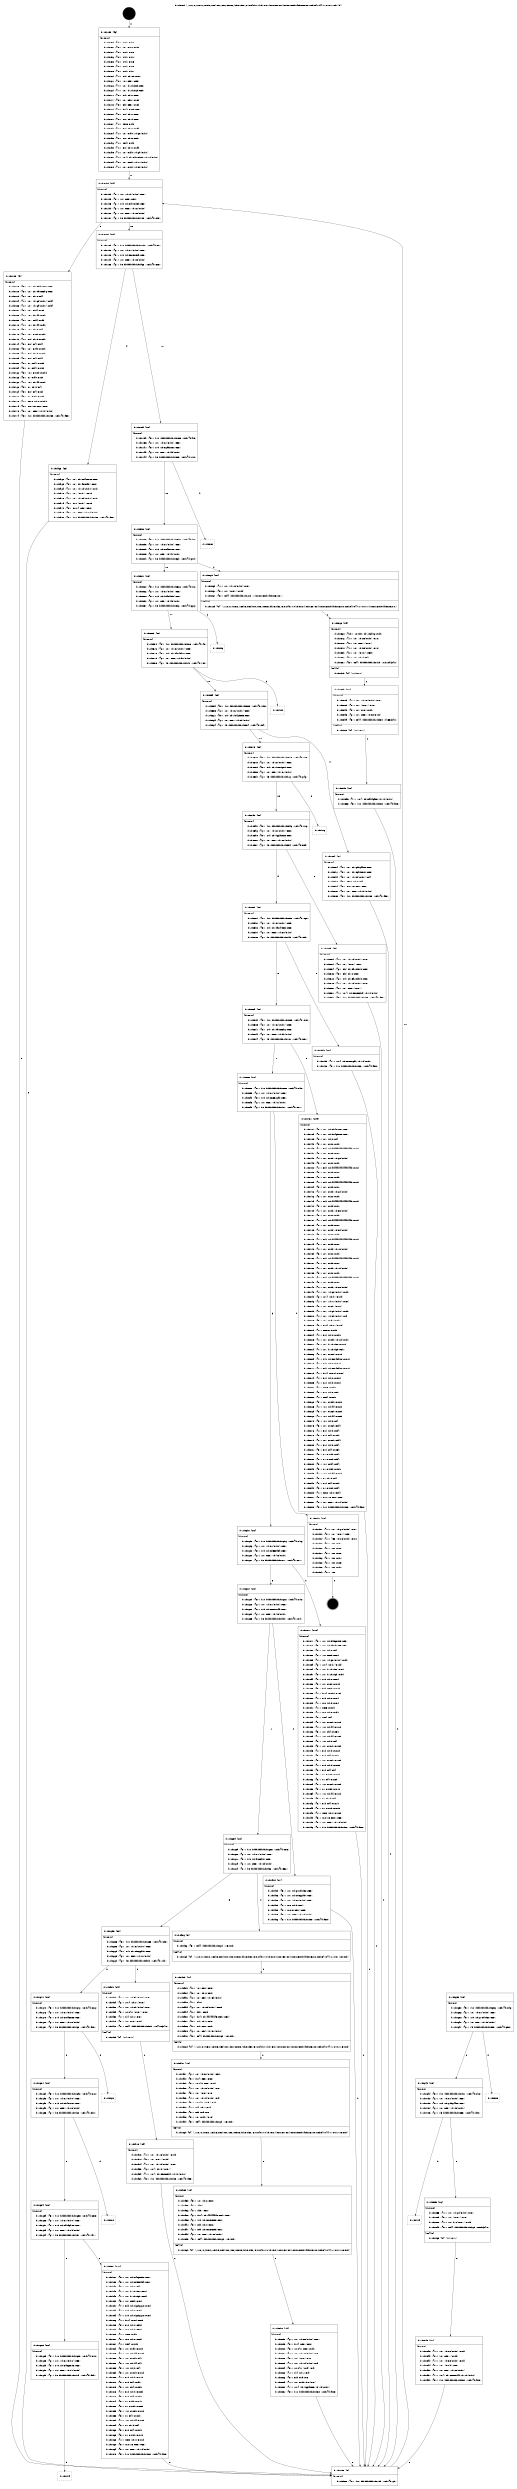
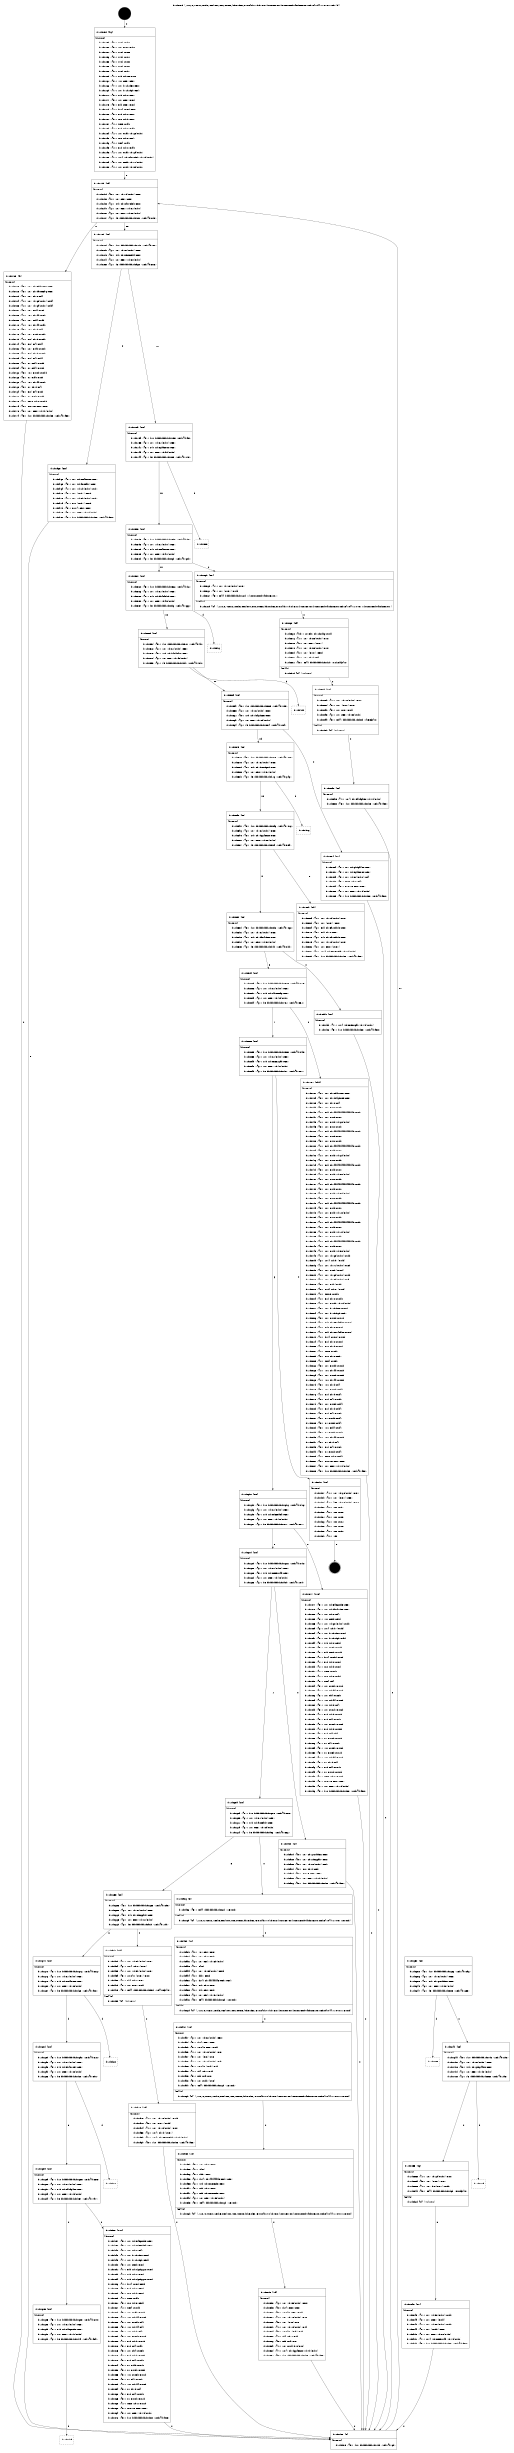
edge "0x401a39 [39]" -> "0x401d8a [5]": removed, label "1"
